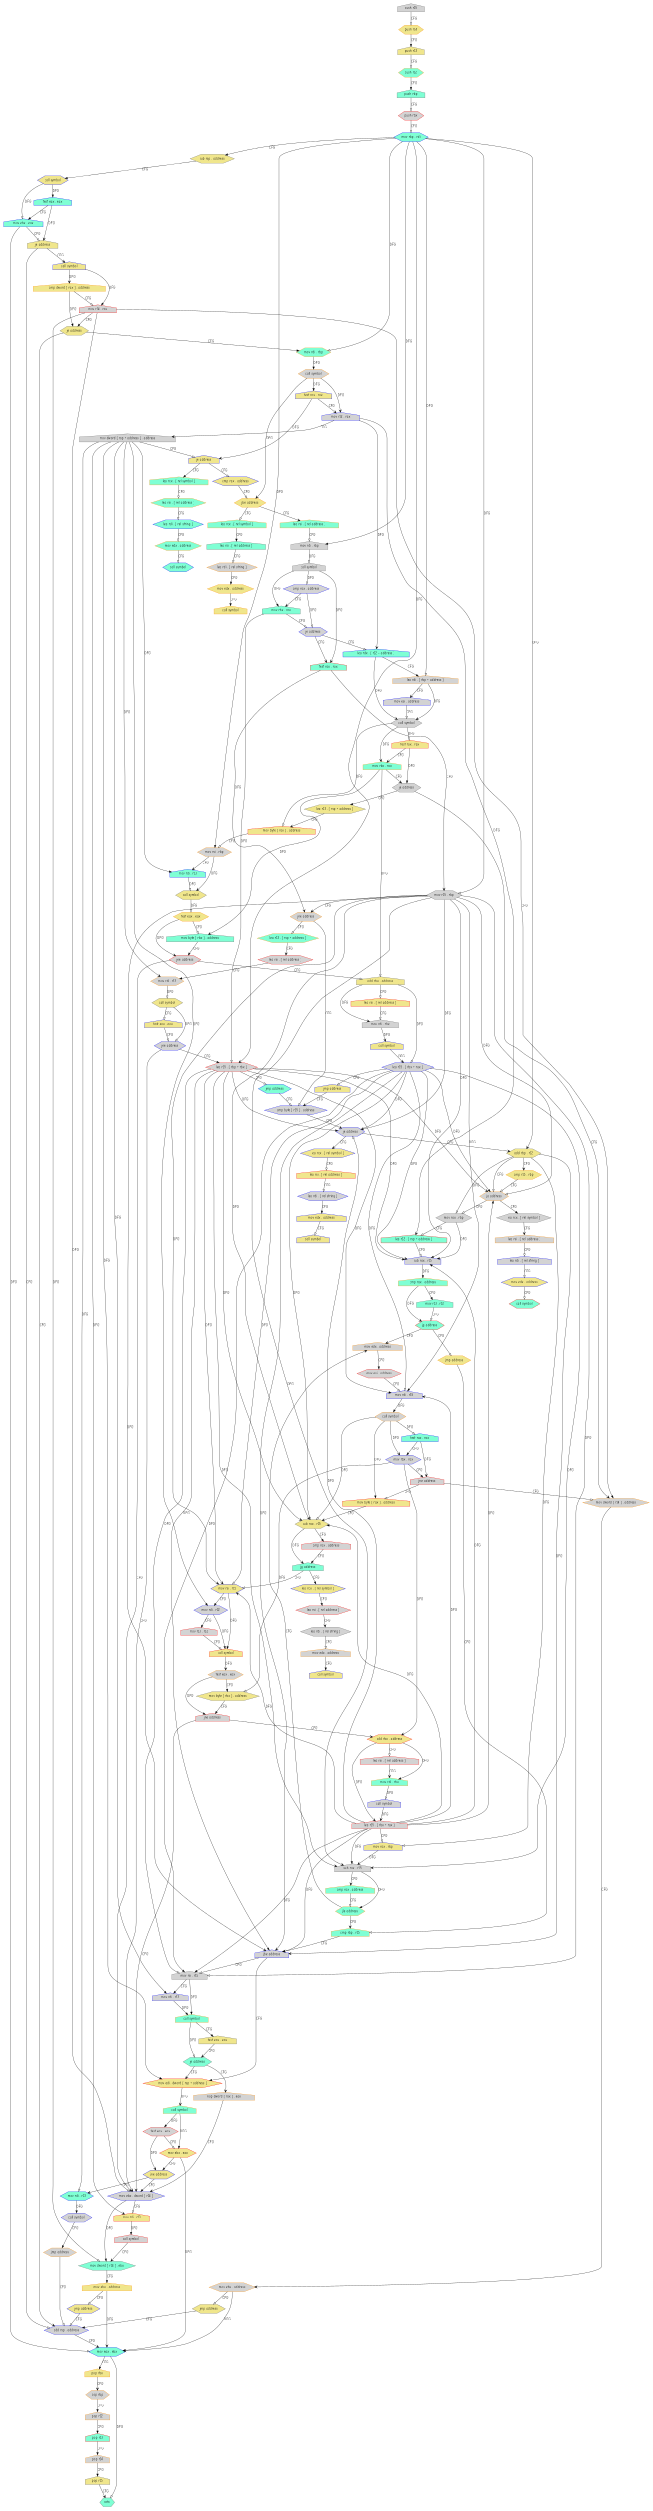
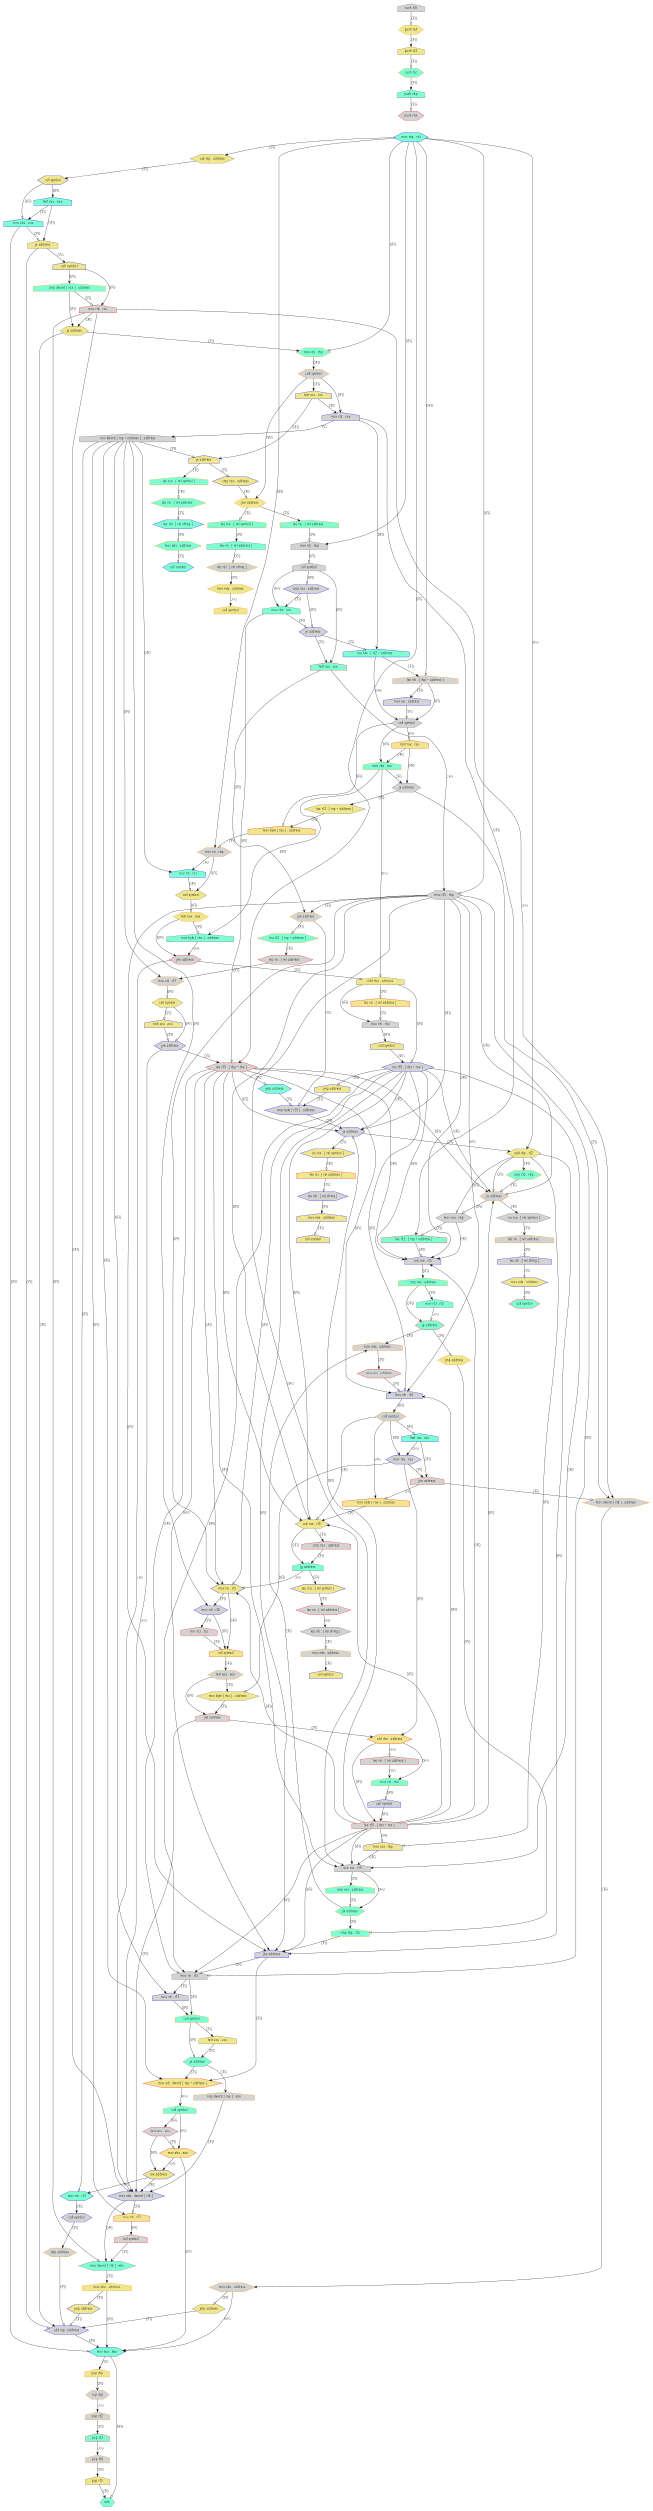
edge "push rbx" -> "mov rbp , rdi": removed, label "CFG"
node "cmp dword [ rax ] , address": fillcolor khaki -> aquamarine
node "cmp r15 , rbp": fillcolor khaki -> aquamarine
